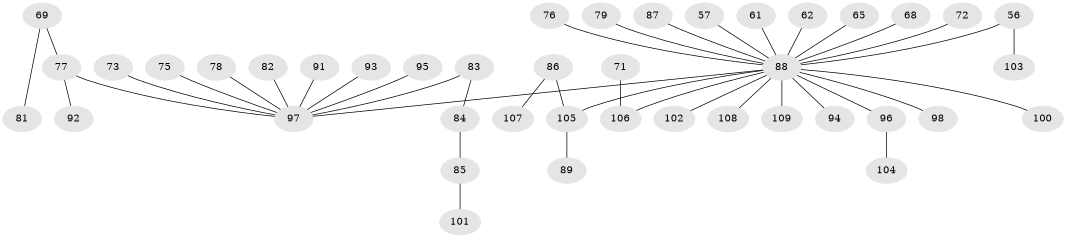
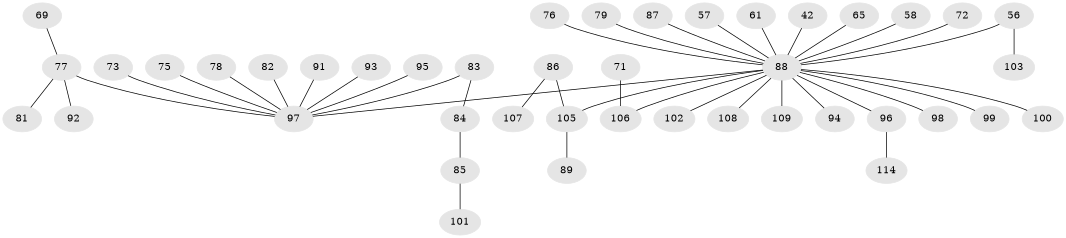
node "62": label "62" -> "42"
node "68": label "68" -> "58"
edge "69" -- "81": now "77" -- "81"
node "99": added
node "104": label "104" -> "114"
